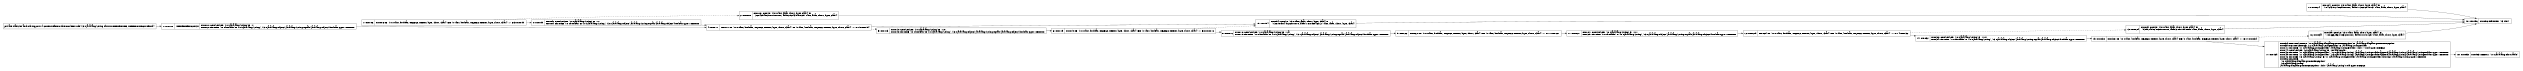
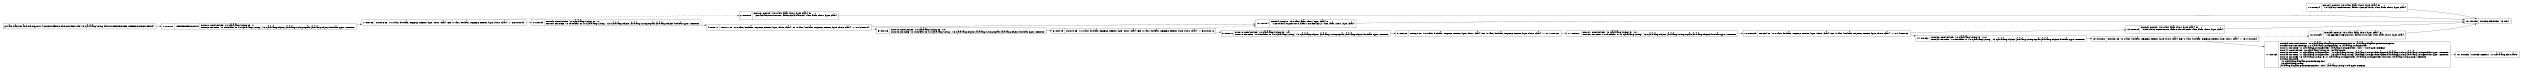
edge "0: 0x0000" -> "4: 0x0011": now "0: 0x0000" -> "1: 0x0006"
edge "12: 0x002d" -> "13: 0x002f": style dashed -> solid
